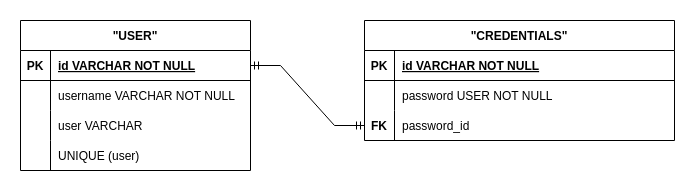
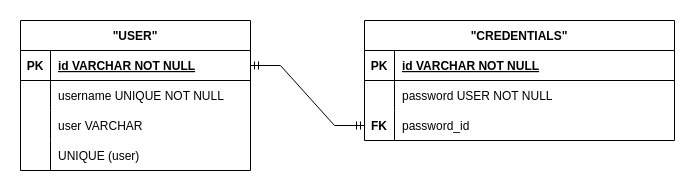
node "username VARCHAR NOT NULL": label "username VARCHAR NOT NULL" -> "username UNIQUE NOT NULL"
